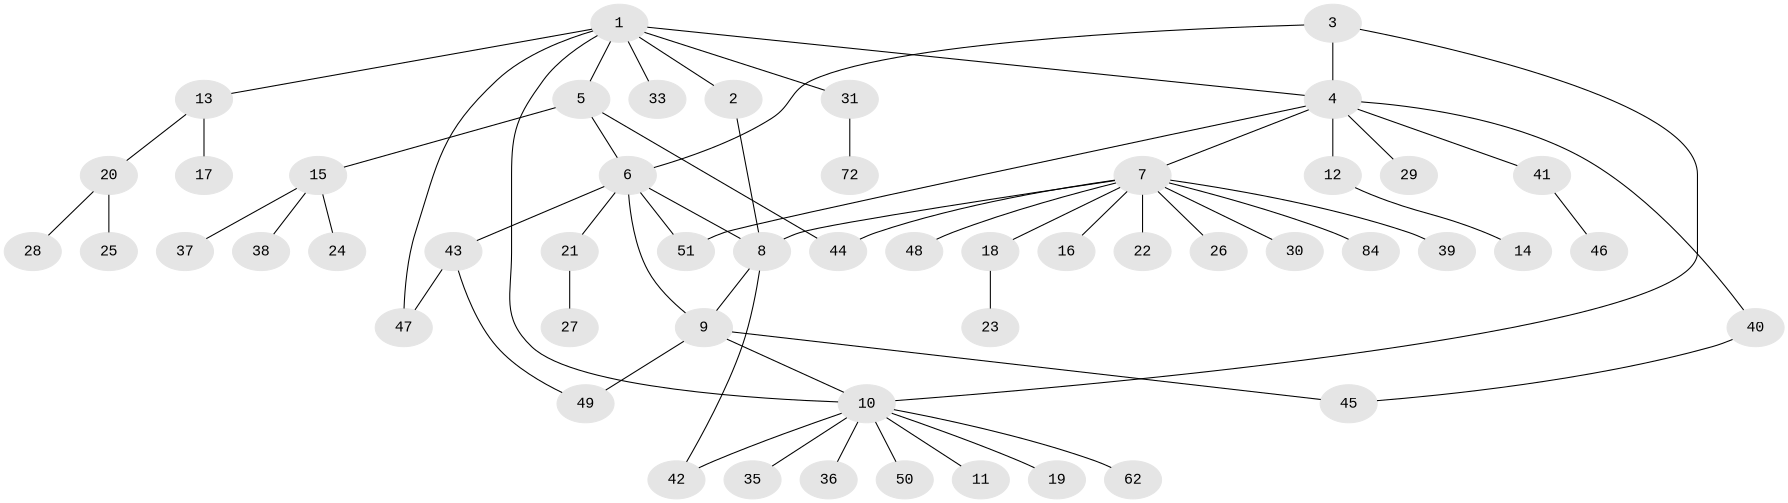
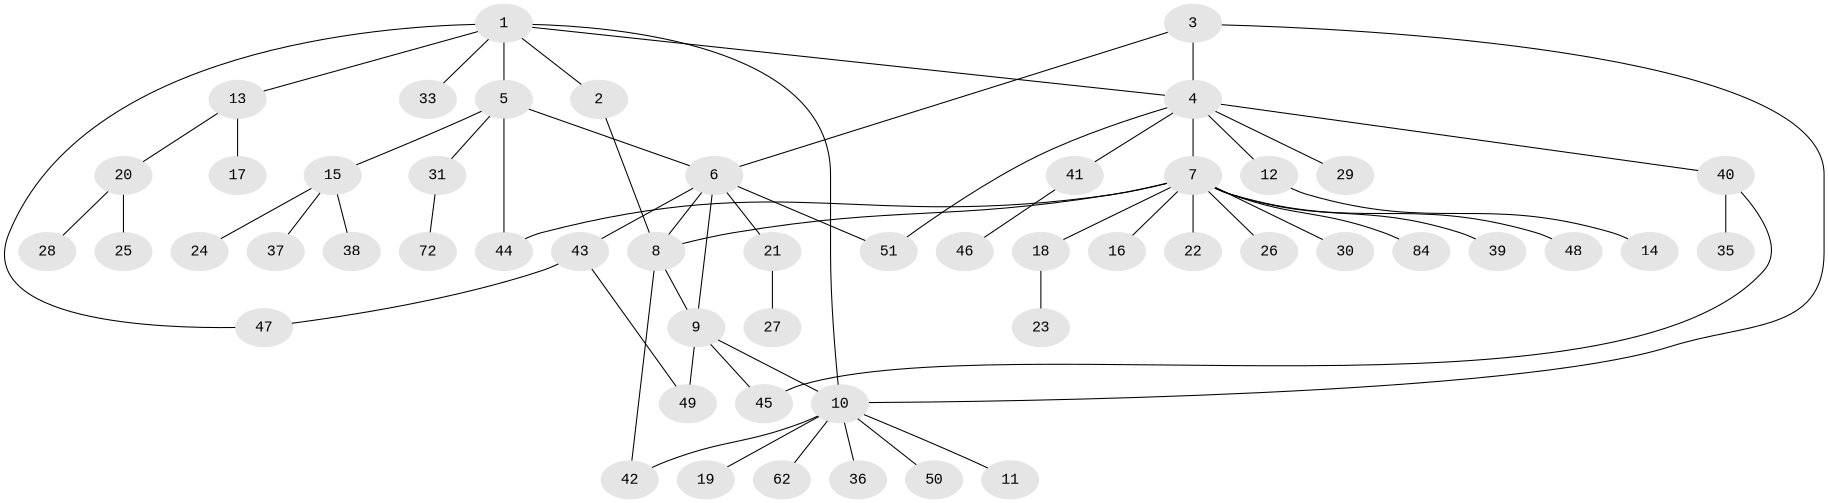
edge "1" -- "31": now "5" -- "31"
edge "10" -- "35": now "40" -- "35"
